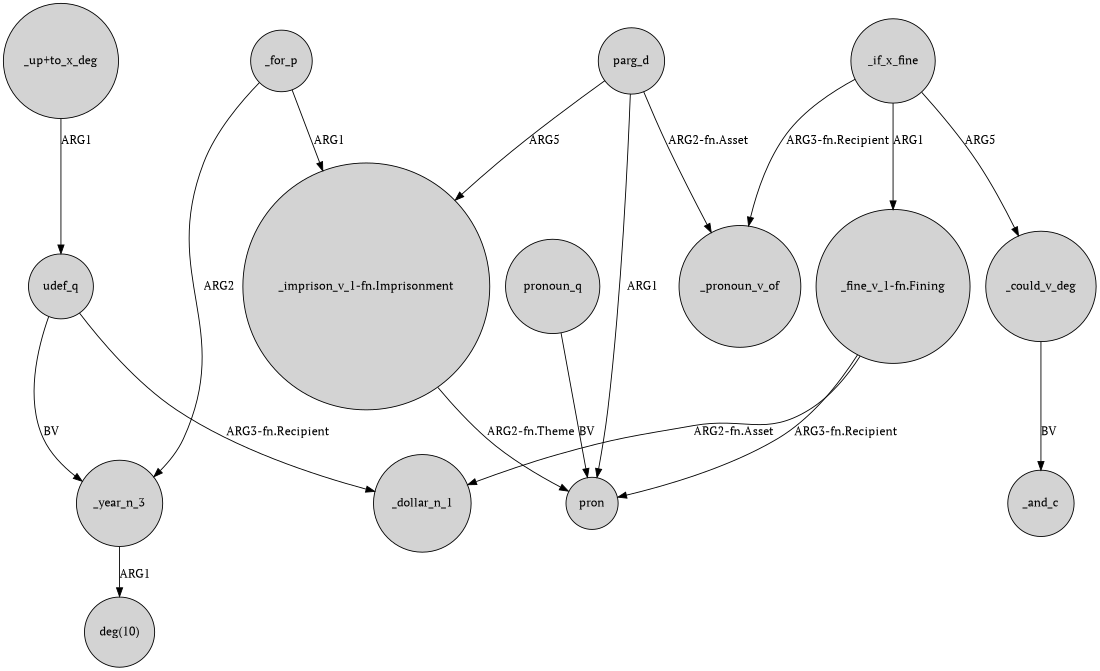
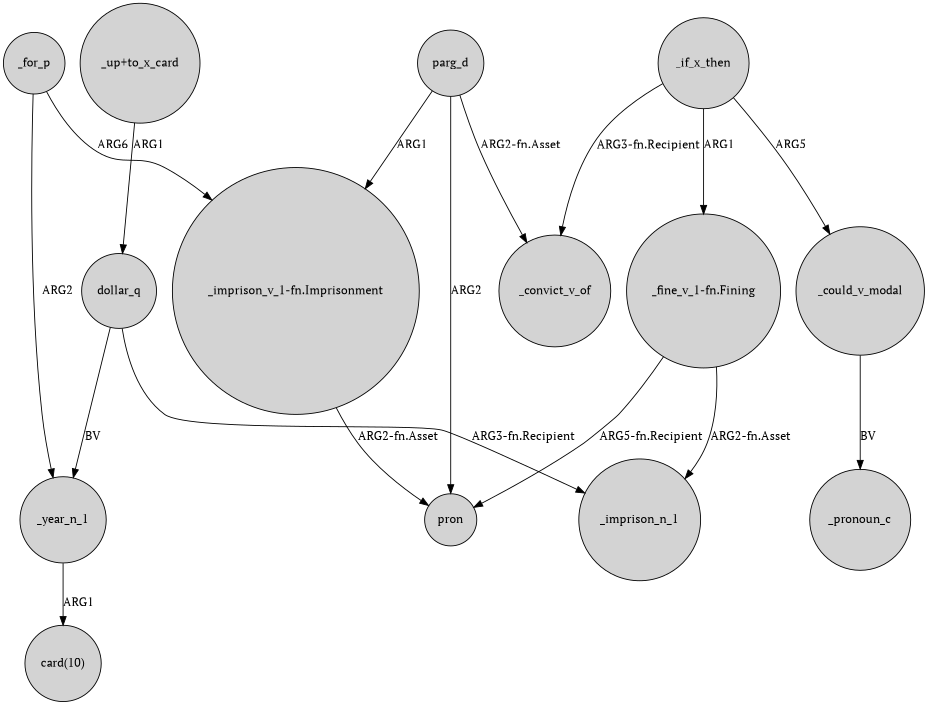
node "_up+to_x_deg": label "_up+to_x_deg" -> "_up+to_x_card"
node "_if_x_fine": label "_if_x_fine" -> "_if_x_then"
edge "_for_p" -> "_imprison_v_1-fn.Imprisonment": label "ARG1" -> "ARG6"
edge "parg_d" -> "_imprison_v_1-fn.Imprisonment": label "ARG5" -> "ARG1"
node "udef_q": label "udef_q" -> "dollar_q"
node "pronoun_q": removed
edge "parg_d" -> "pron": label "ARG1" -> "ARG2"
node "_pronoun_v_of": label "_pronoun_v_of" -> "_convict_v_of"
node "_could_v_deg": label "_could_v_deg" -> "_could_v_modal"
edge "_imprison_v_1-fn.Imprisonment" -> "pron": label "ARG2-fn.Theme" -> "ARG2-fn.Asset"
edge "_fine_v_1-fn.Fining" -> "pron": label "ARG3-fn.Recipient" -> "ARG5-fn.Recipient"
node "_year_n_3": label "_year_n_3" -> "_year_n_1"
node "_dollar_n_1": label "_dollar_n_1" -> "_imprison_n_1"
node "_and_c": label "_and_c" -> "_pronoun_c"
node "deg(10)": label "deg(10)" -> "card(10)"
